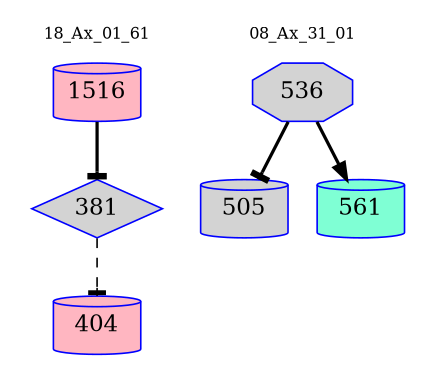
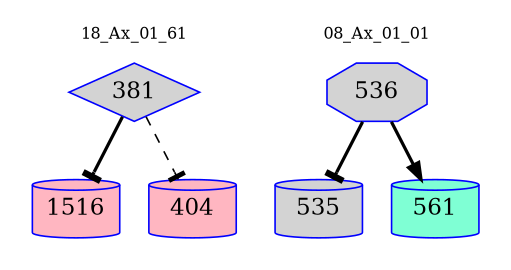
cluster "08_Ax_31_01": label "08_Ax_31_01" -> "08_Ax_01_01"
edge "1516" -> "381": reversed
node "505": label "505" -> "535"
